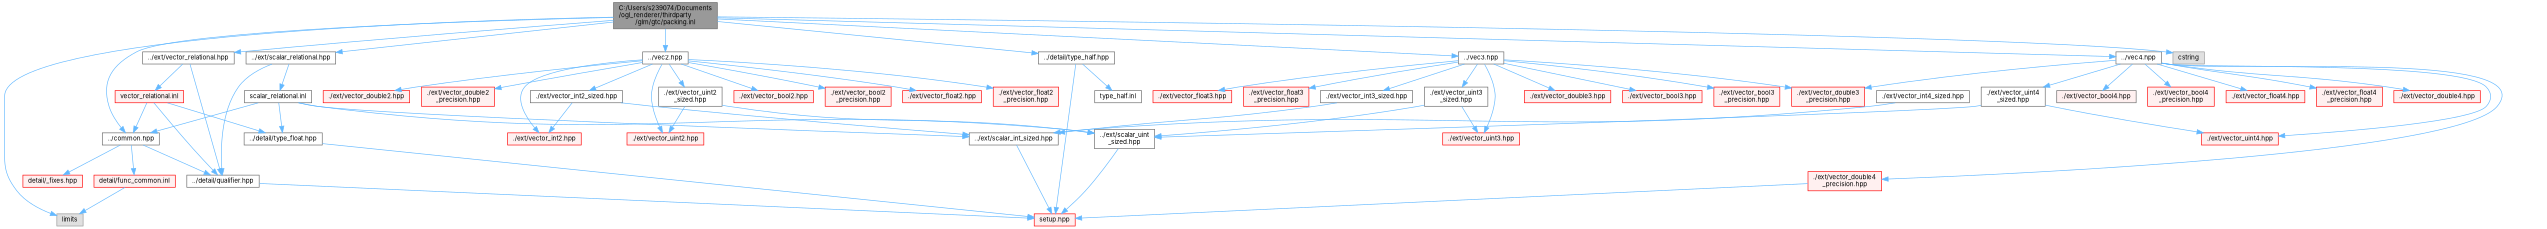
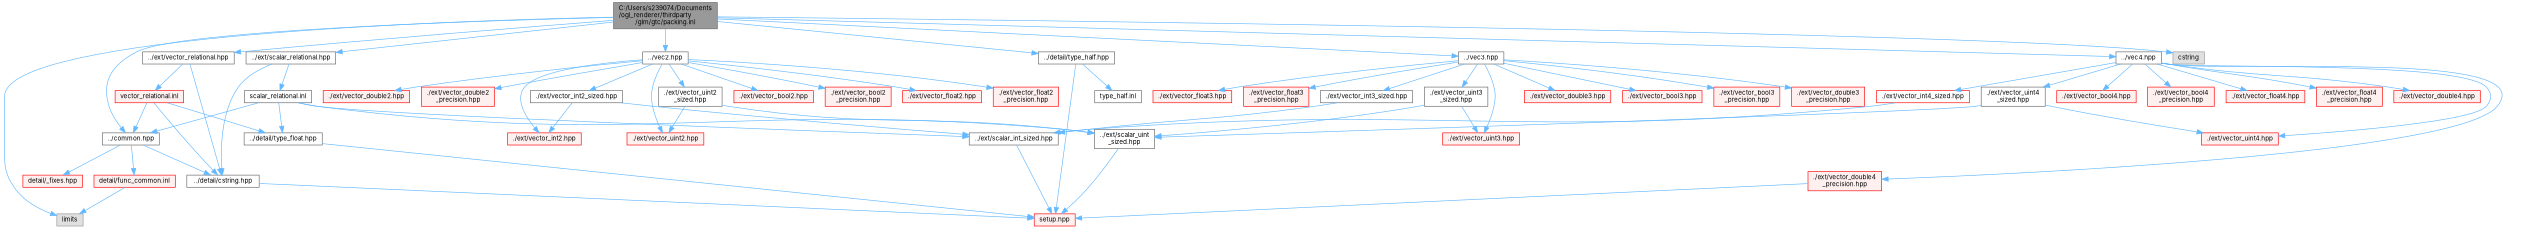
edge "../vec4.hpp" -> "./ext/vector_double3 _precision.hpp": now "../vec4.hpp" -> "./ext/vector_int4_sized.hpp"
node "./ext/vector_int4_sized.hpp": color grey40 -> red
node "./ext/vector_bool4.hpp": color grey40 -> red
node "../detail/qualifier.hpp": label "../detail/qualifier.hpp" -> "../detail/cstring.hpp"
